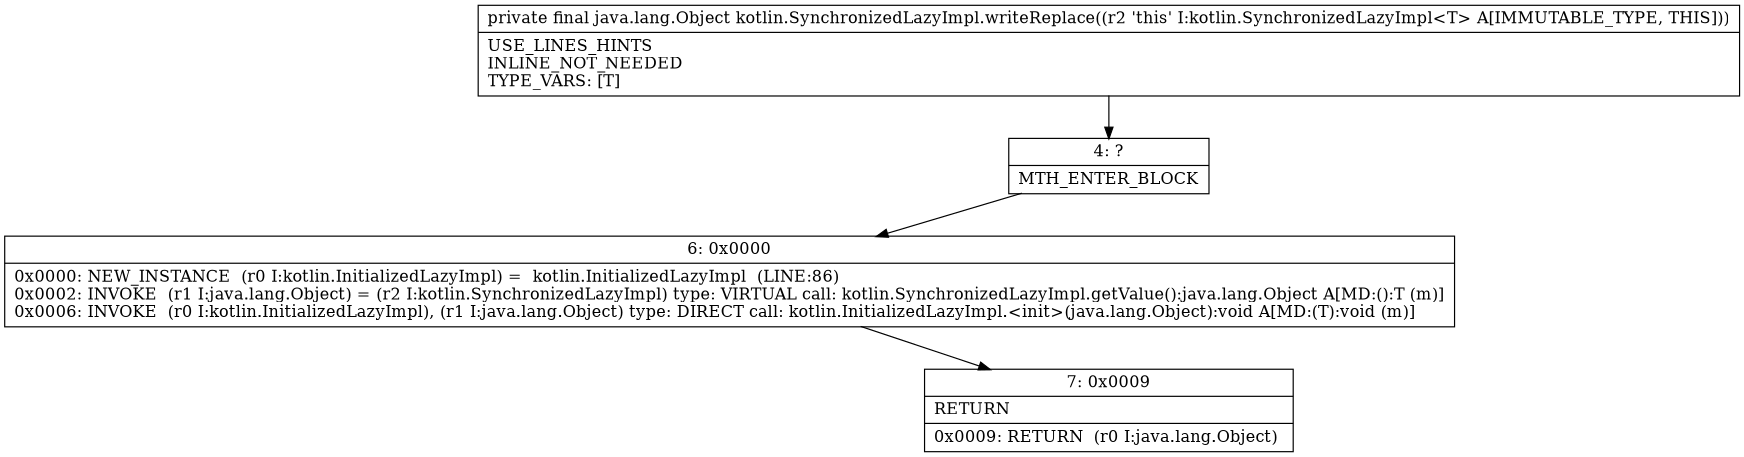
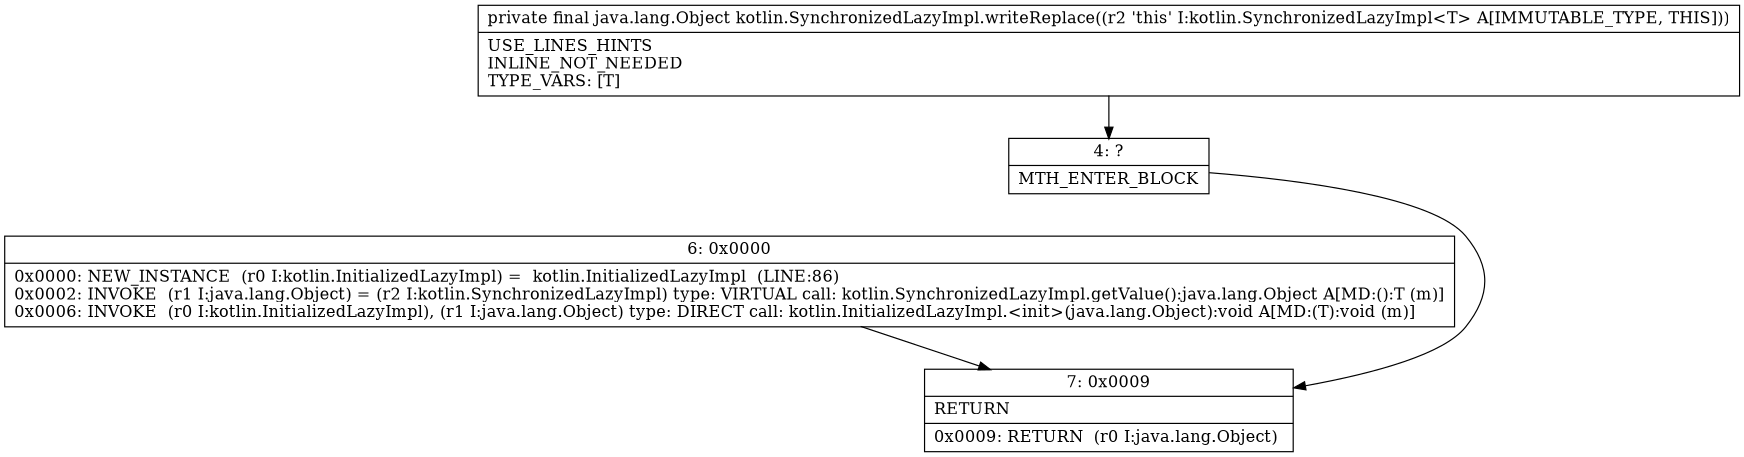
edge "4: ?" -> "6: 0x0000": now "4: ?" -> "7: 0x0009"
